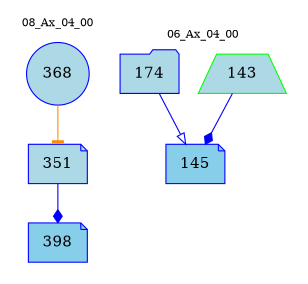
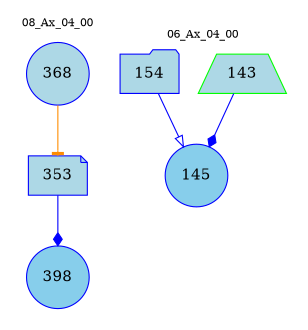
node "174": label "174" -> "154"
node "351": label "351" -> "353"
node "145": shape note -> circle
node "398": shape note -> circle
